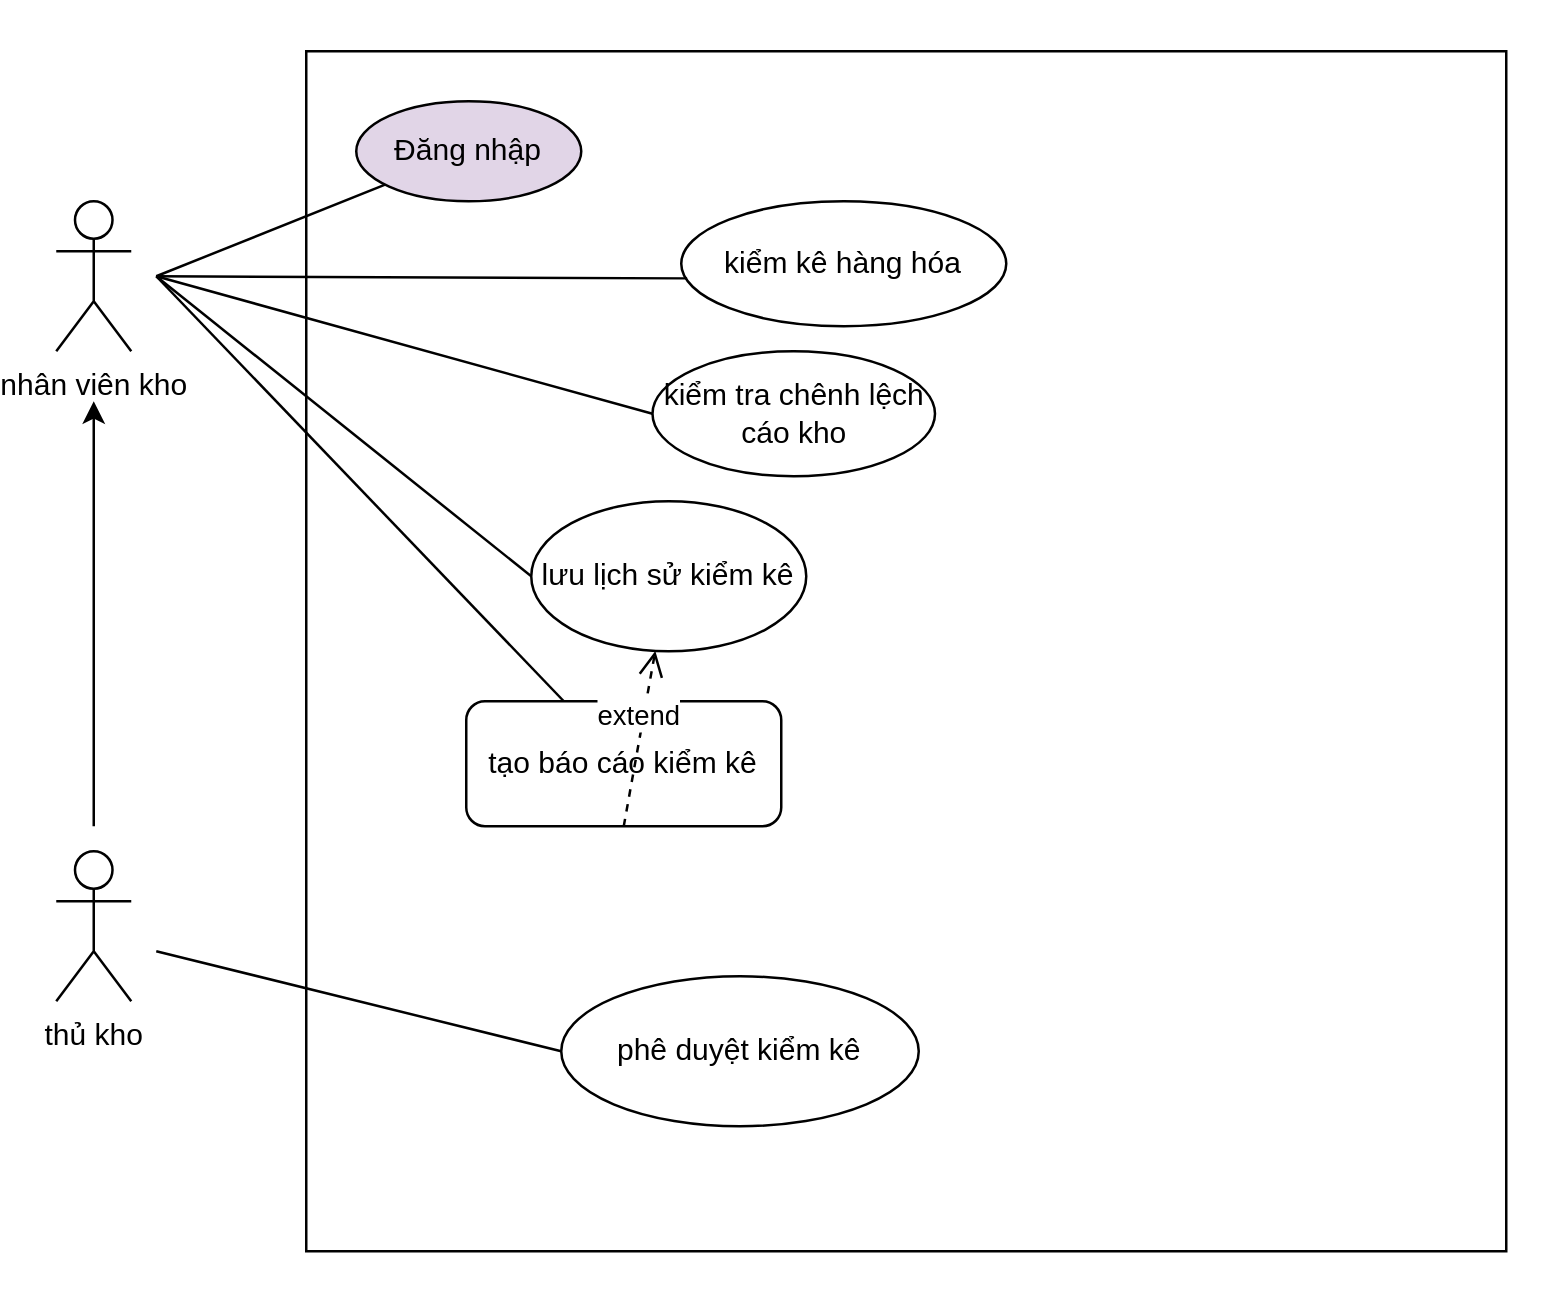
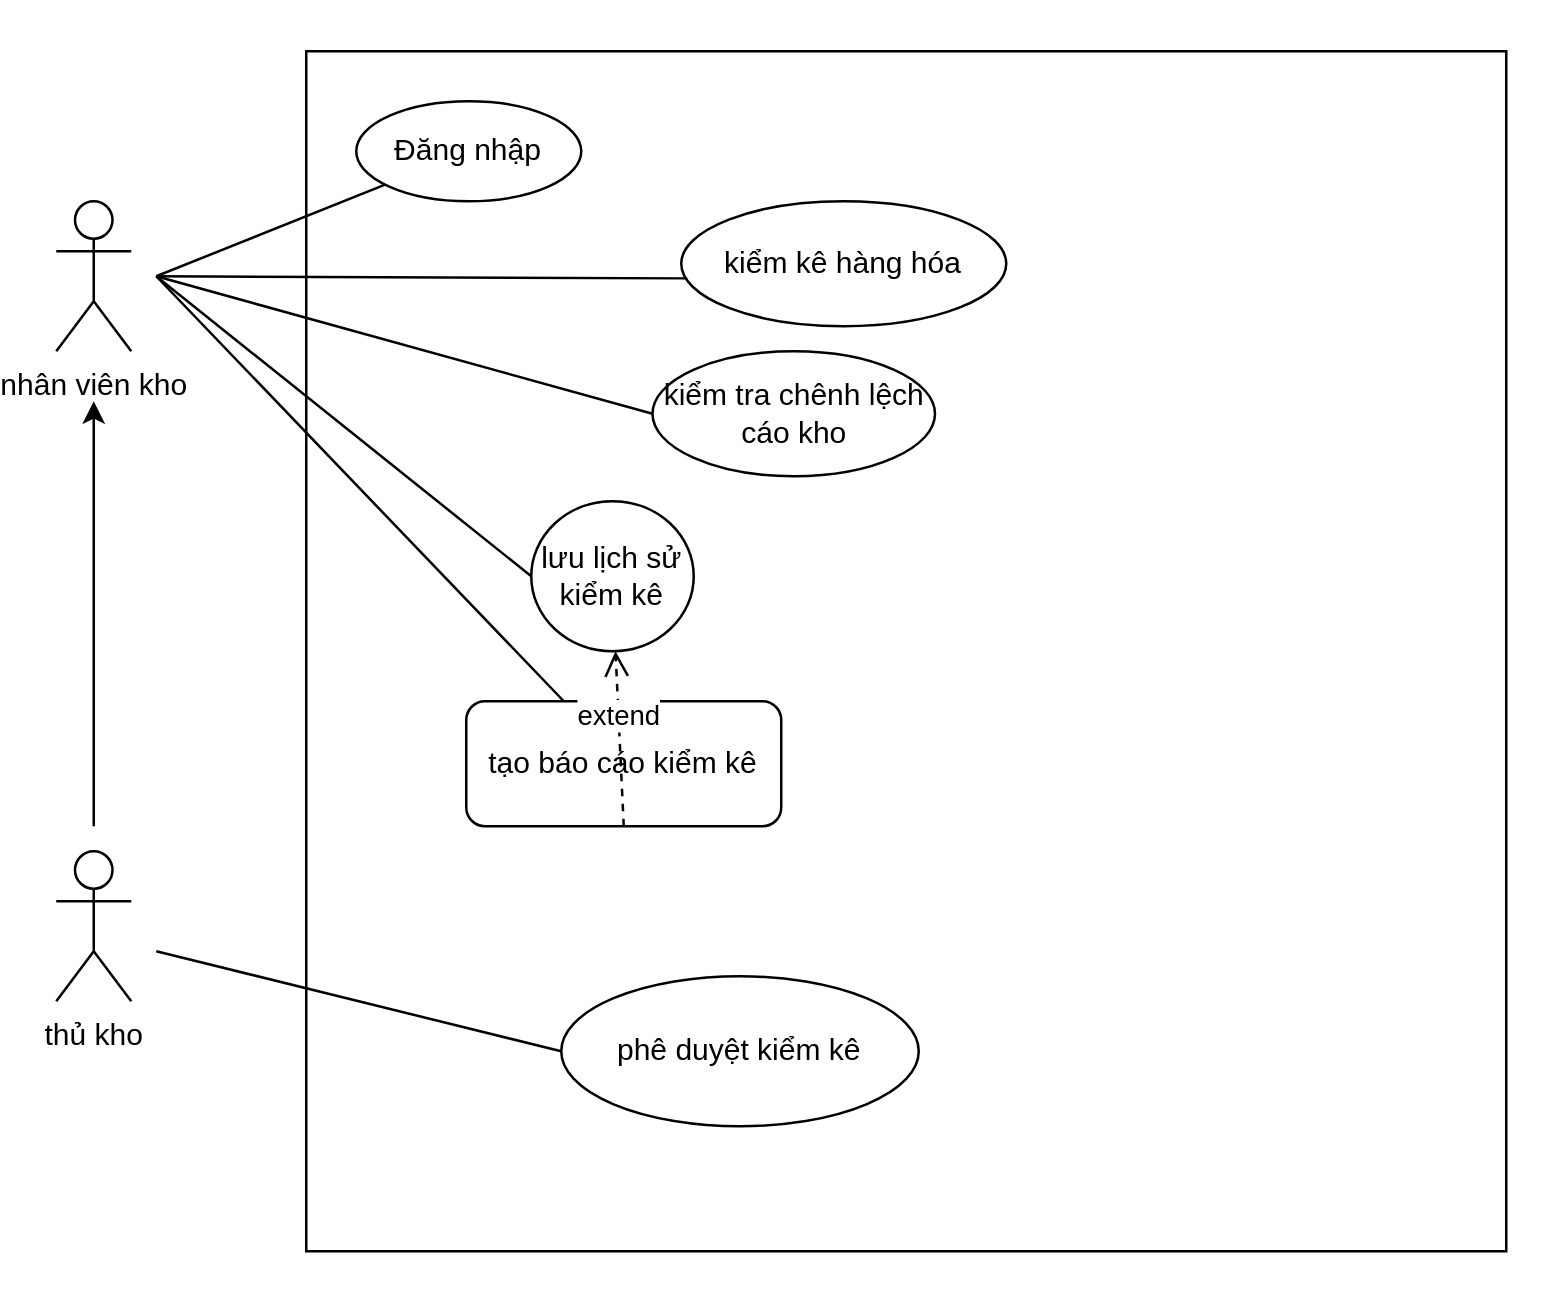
node "Đăng nhập": fillcolor #e1d5e7 -> #ffffff
node "lưu lịch sử kiểm kê": size 275x150 -> 163x150
